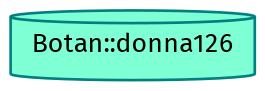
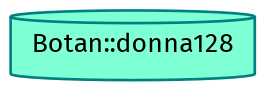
node "Botan::donna126": label "Botan::donna126" -> "Botan::donna128"
